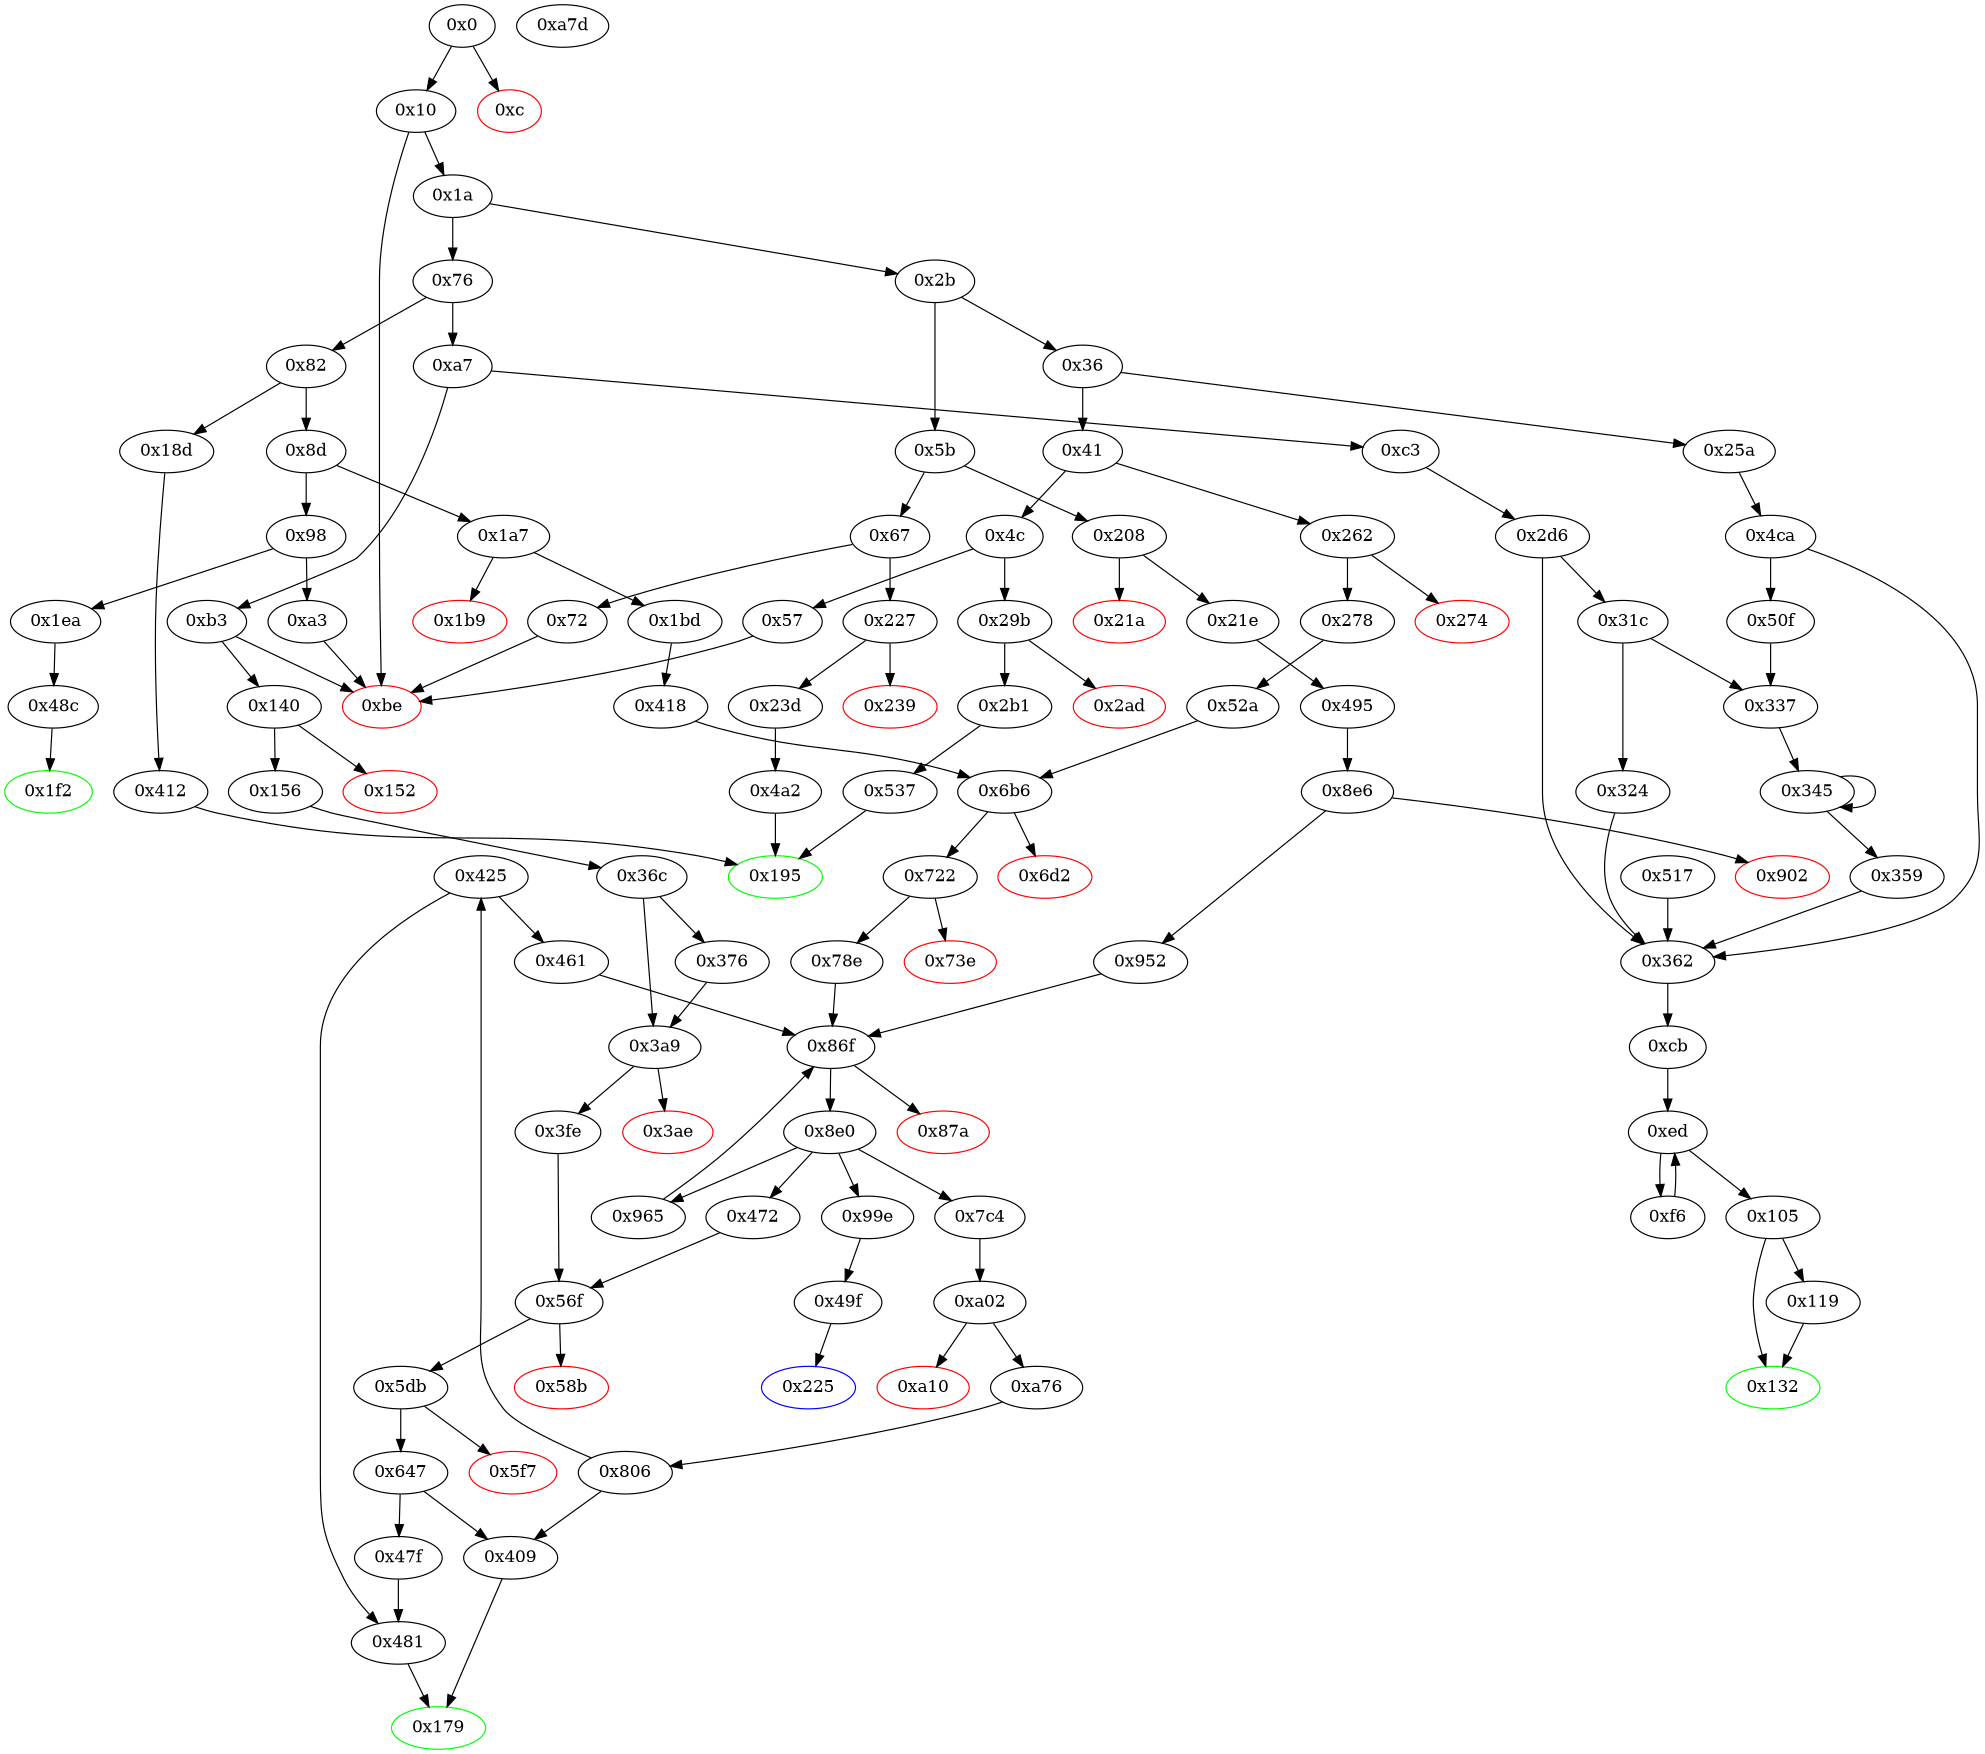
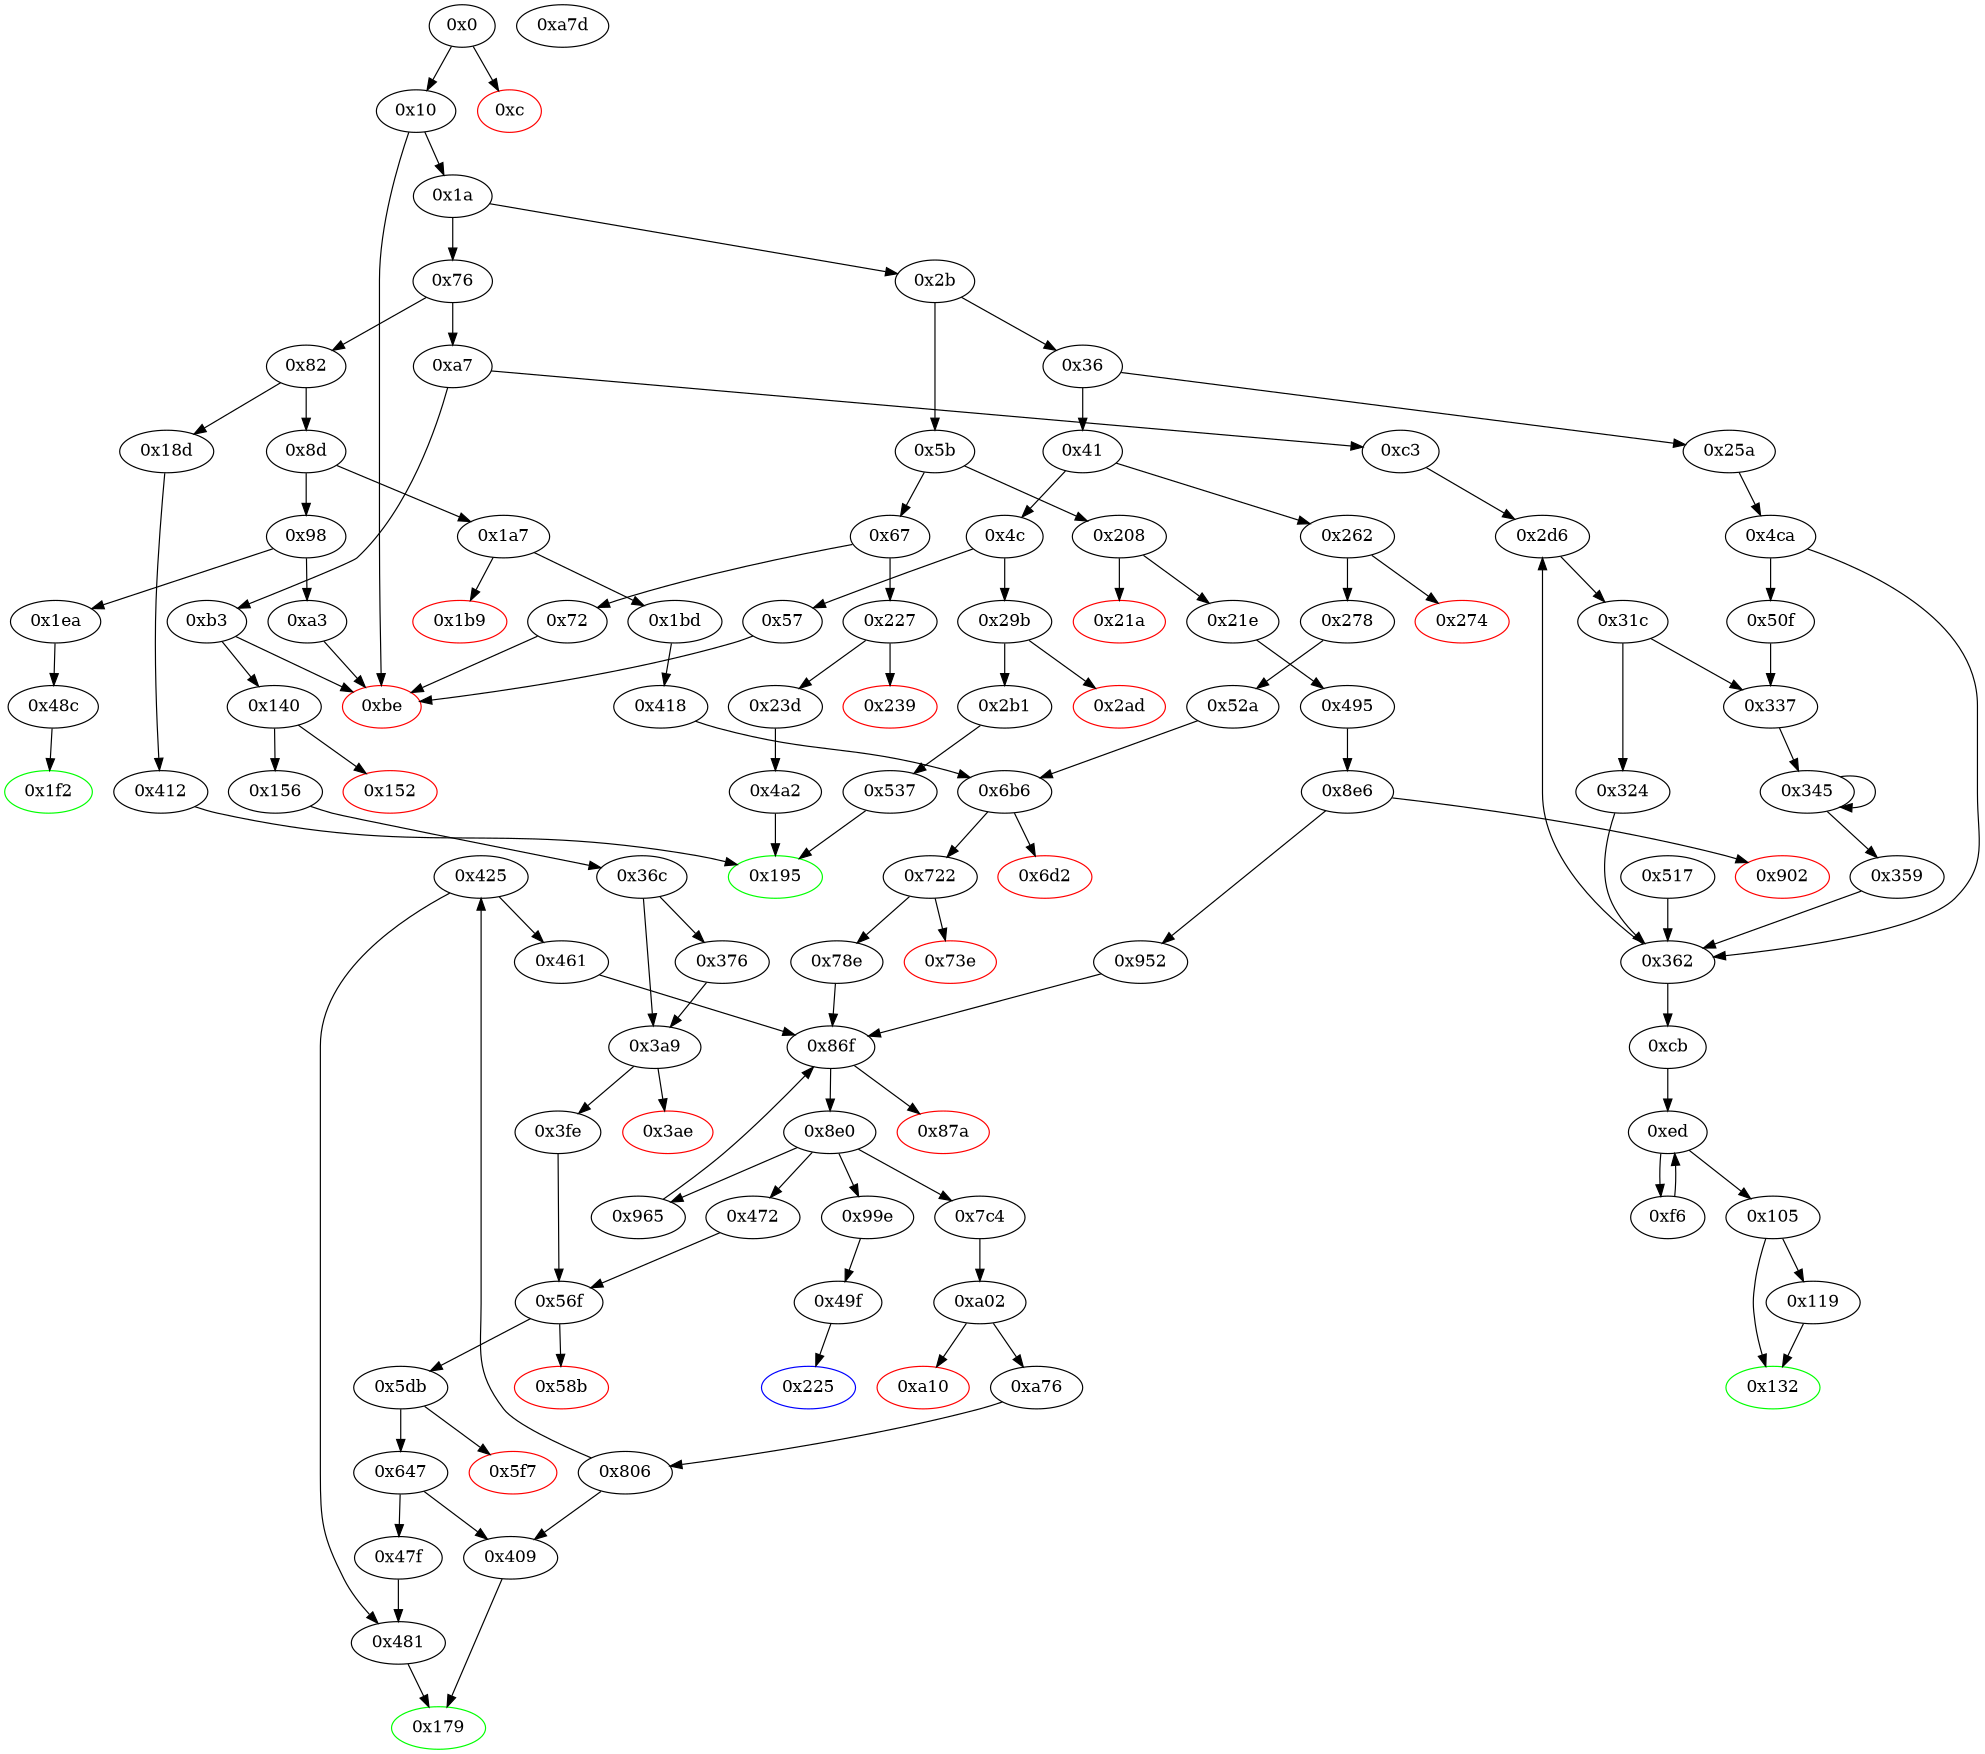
edge "0x2d6" -> "0x362": reversed
